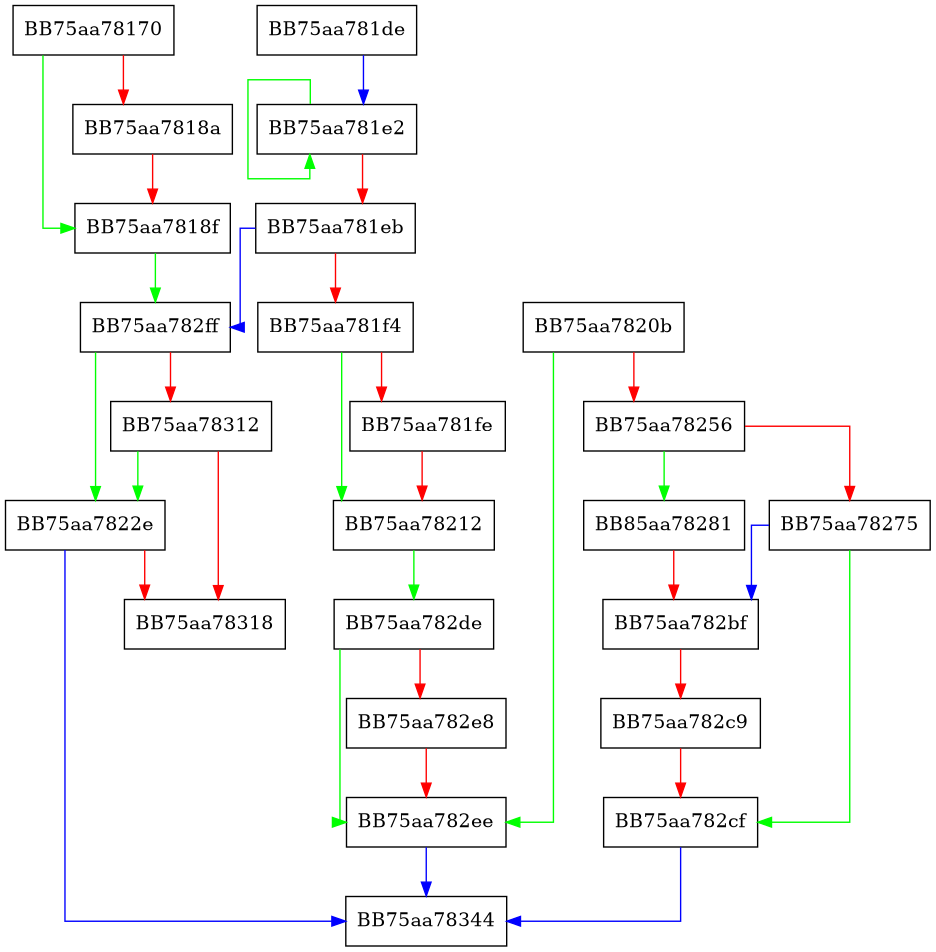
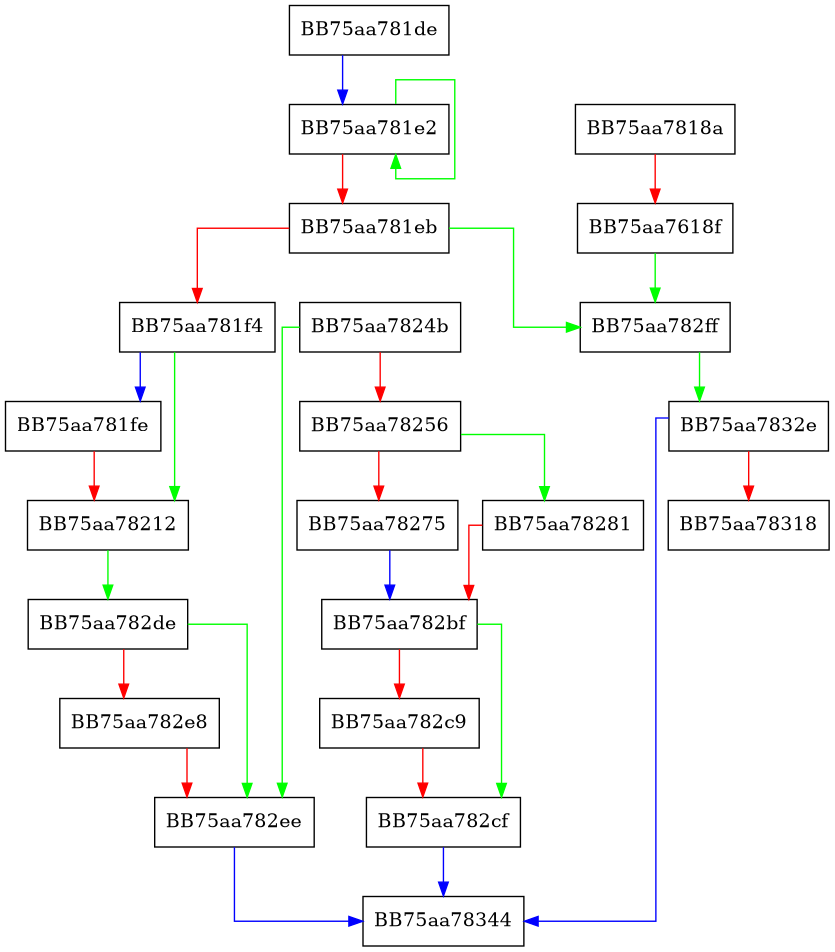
node "BB75aa78170": removed
node "BB75aa7818f": label "BB75aa7818f" -> "BB75aa7618f"
edge "BB75aa781eb" -> "BB75aa782ff": color blue -> green
node "BB75aa7820b": label "BB75aa7820b" -> "BB75aa7824b"
edge "BB75aa781f4" -> "BB75aa781fe": color red -> blue
node "BB75aa78312": removed
node "BB75aa7822e": label "BB75aa7822e" -> "BB75aa7832e"
node "BB85aa78281": label "BB85aa78281" -> "BB75aa78281"
edge "BB75aa78275" -> "BB75aa782cf": now "BB75aa782bf" -> "BB75aa782cf"
